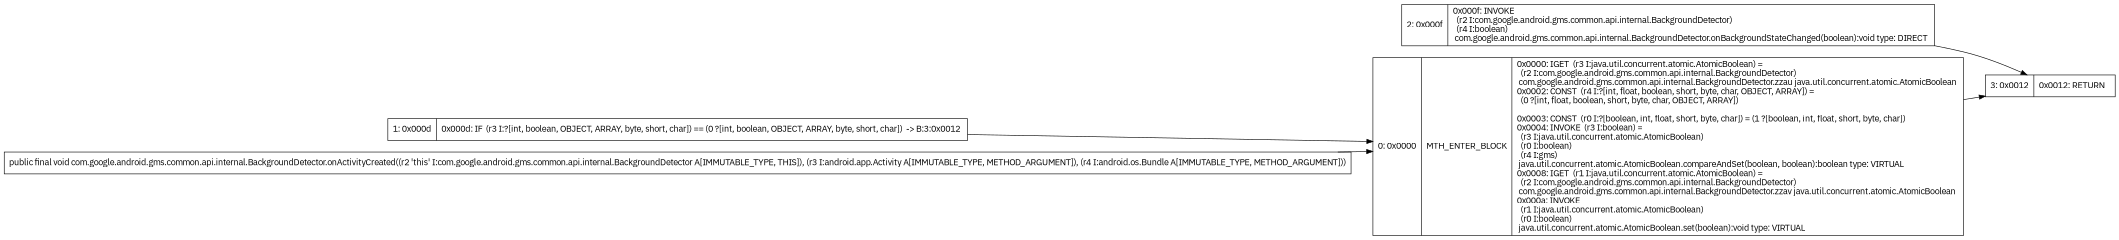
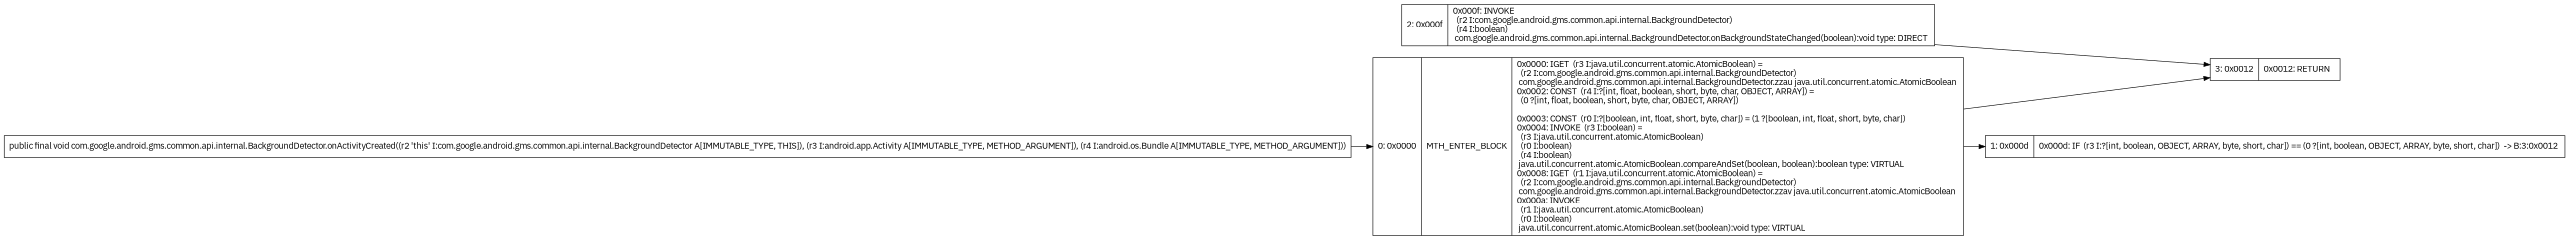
edge "1: 0x000d" -> "0: 0x0000": reversed
node "0: 0x0000": text "(r4 I:gms)" -> "(r4 I:boolean)"
